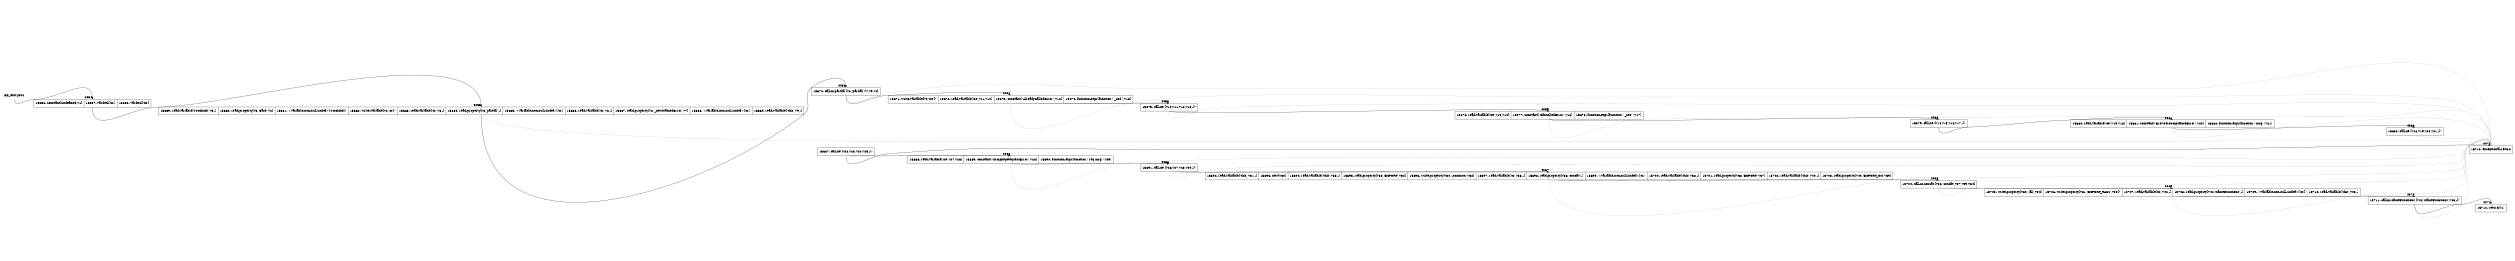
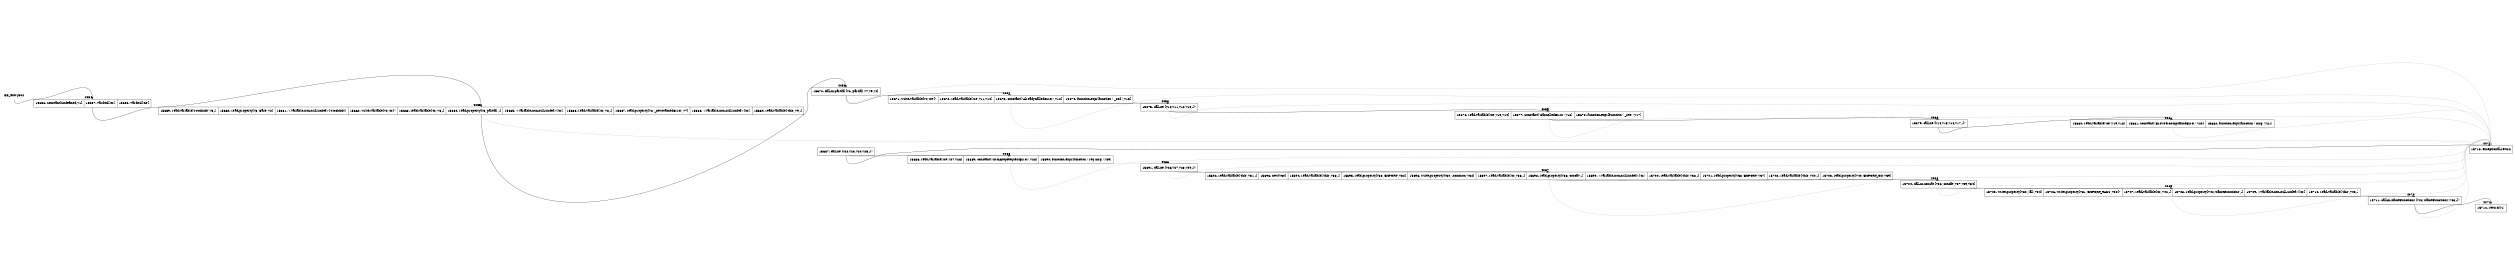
node "15683: call-ne [v18,v19,v20,v21,-]*": removed
edge "15688: read-variable['ne',v27,v26]" -> "15691: call-ne [v26,v27,v28,v29,-]*": color black -> gray
